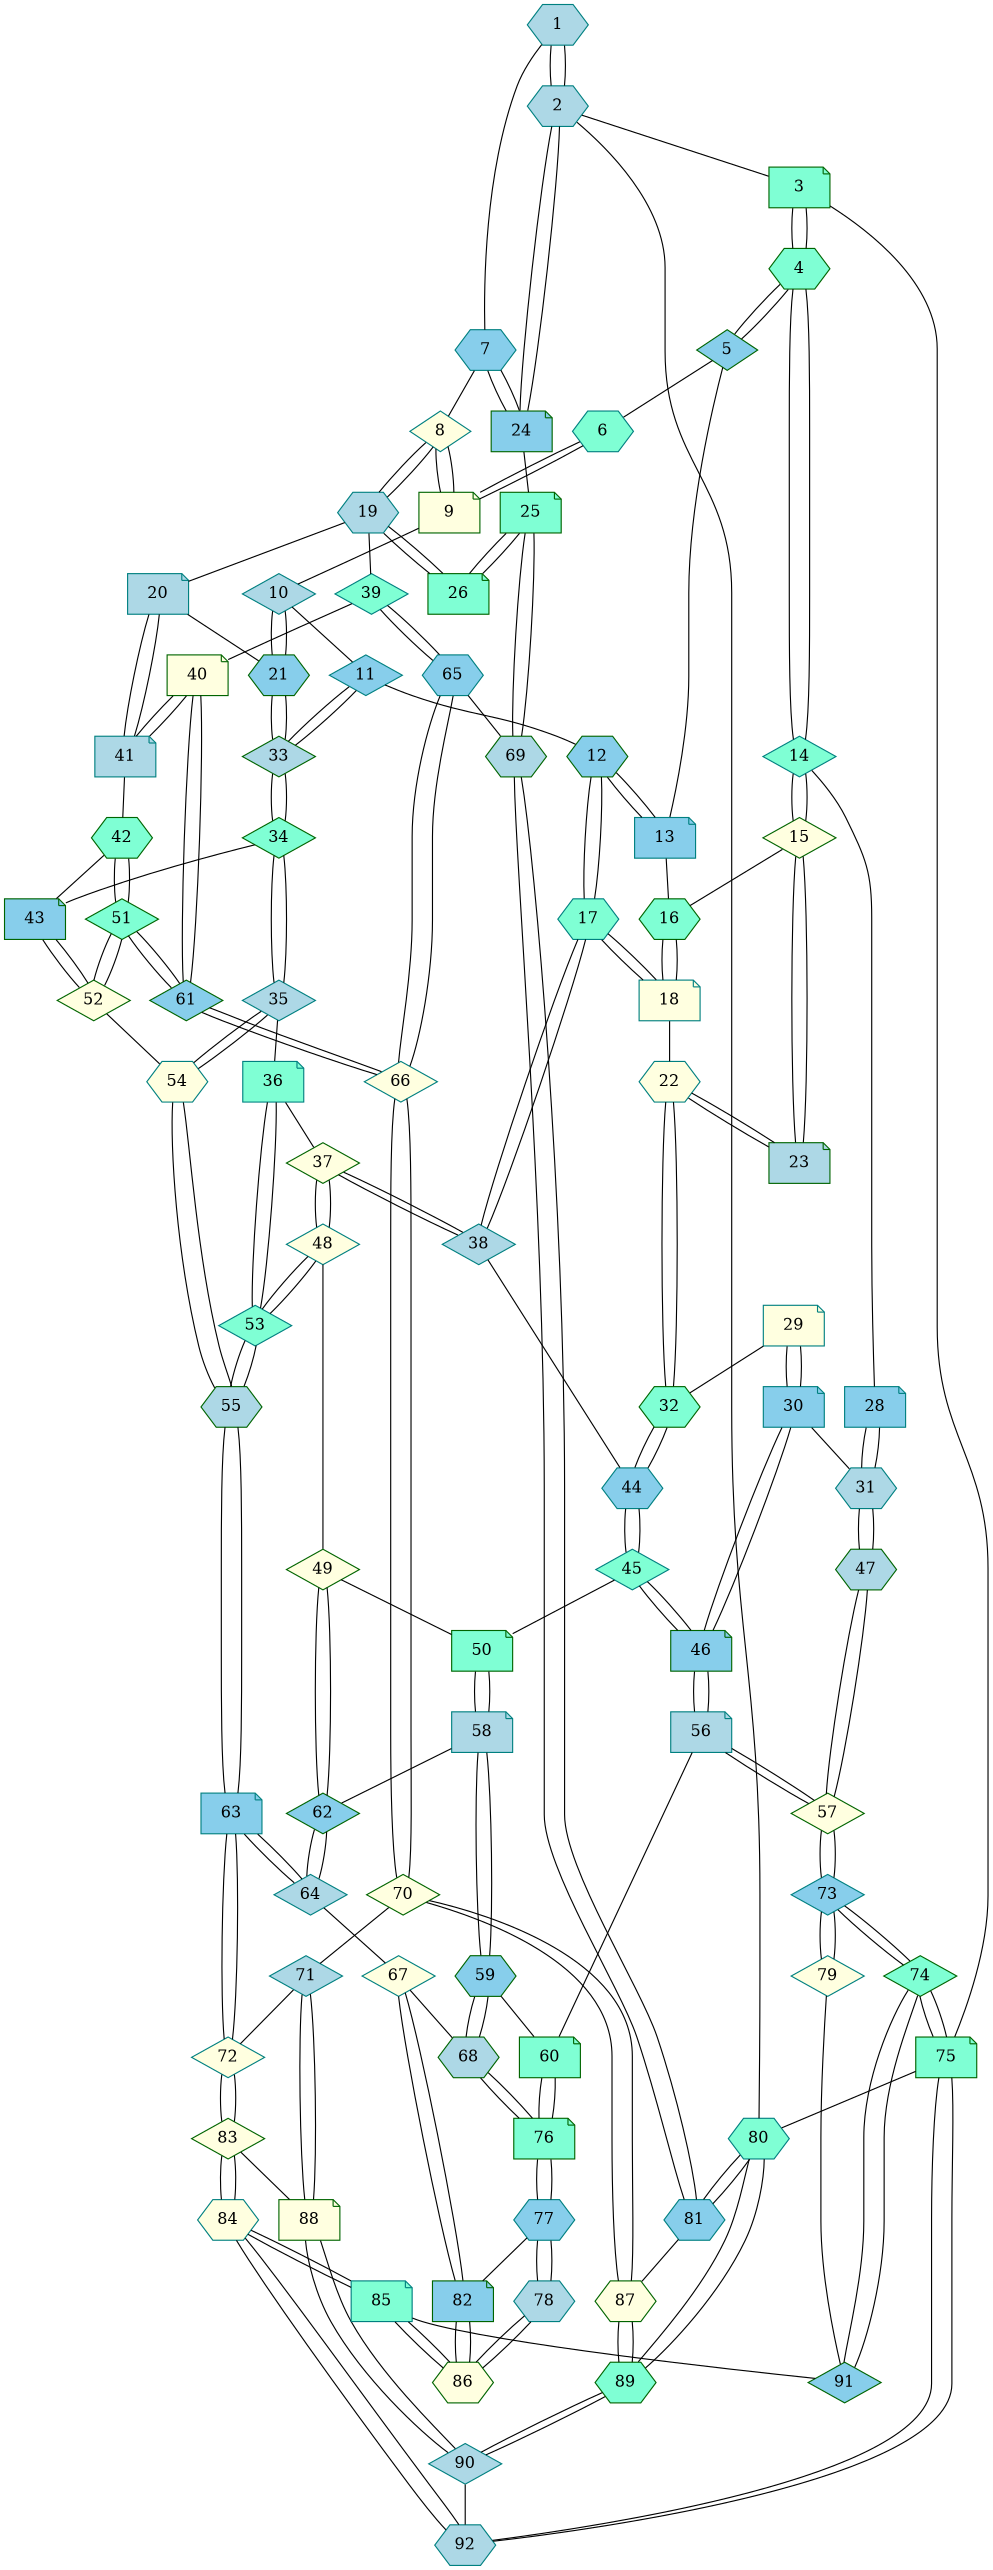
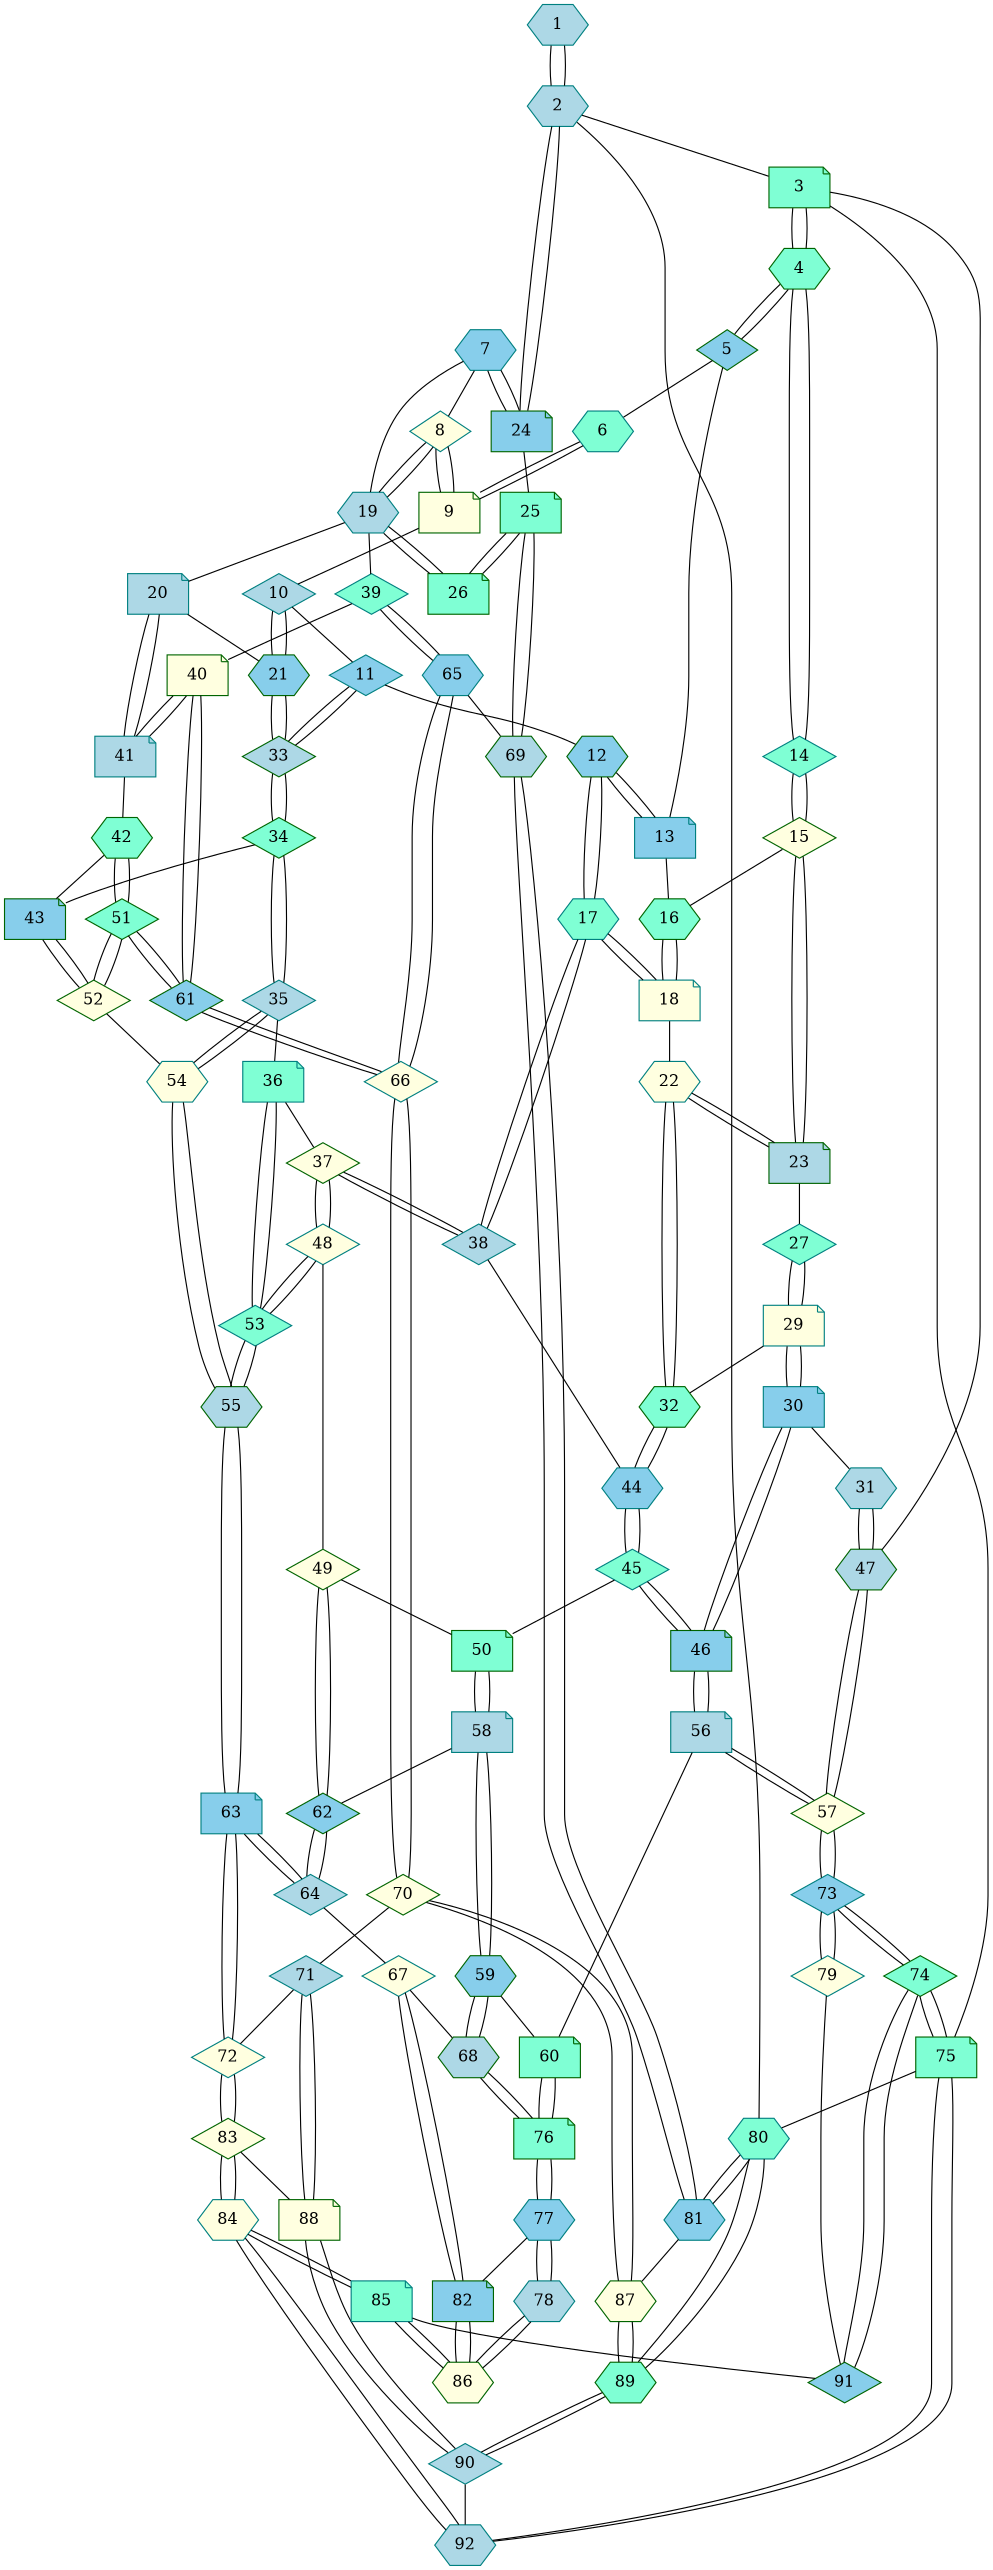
edge "1" -- "7": now "19" -- "7"
edge "3" -- "47": added
node "27": added
node "28": removed
